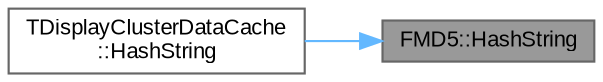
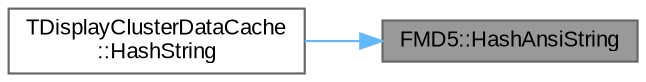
node "FMD5::HashString": label "FMD5::HashString" -> "FMD5::HashAnsiString"
